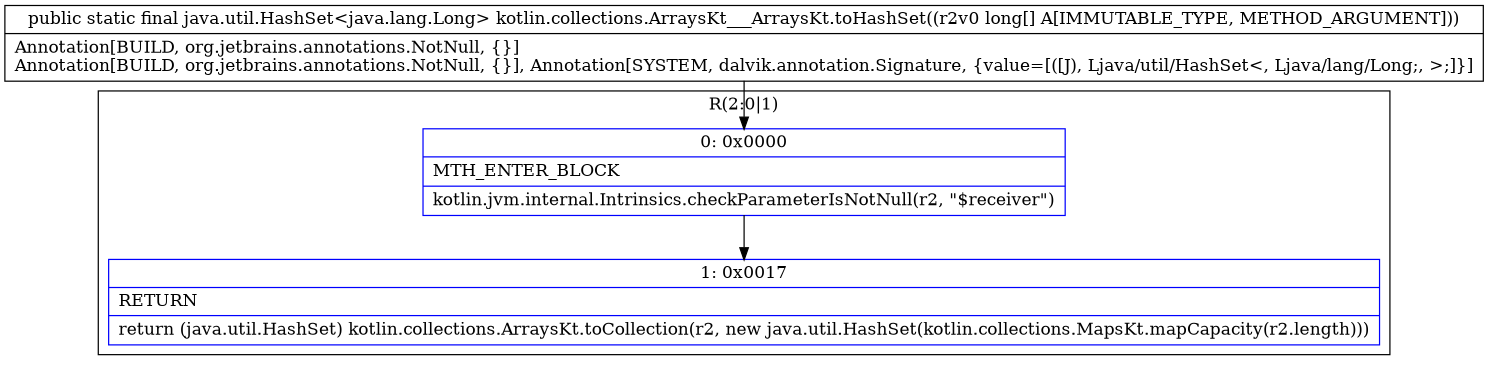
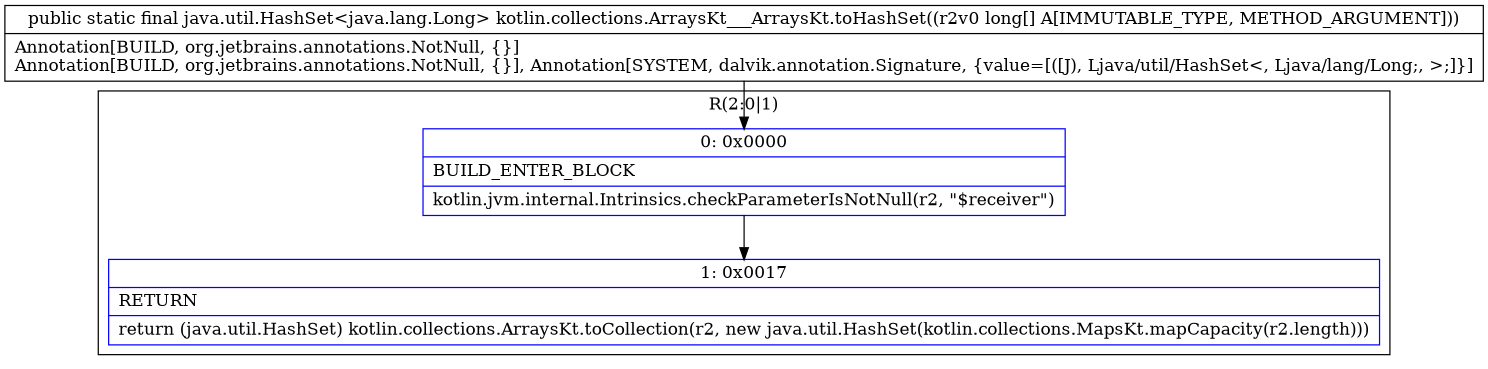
node "0: 0x0000": text "MTH_ENTER_BLOCK" -> "BUILD_ENTER_BLOCK"
